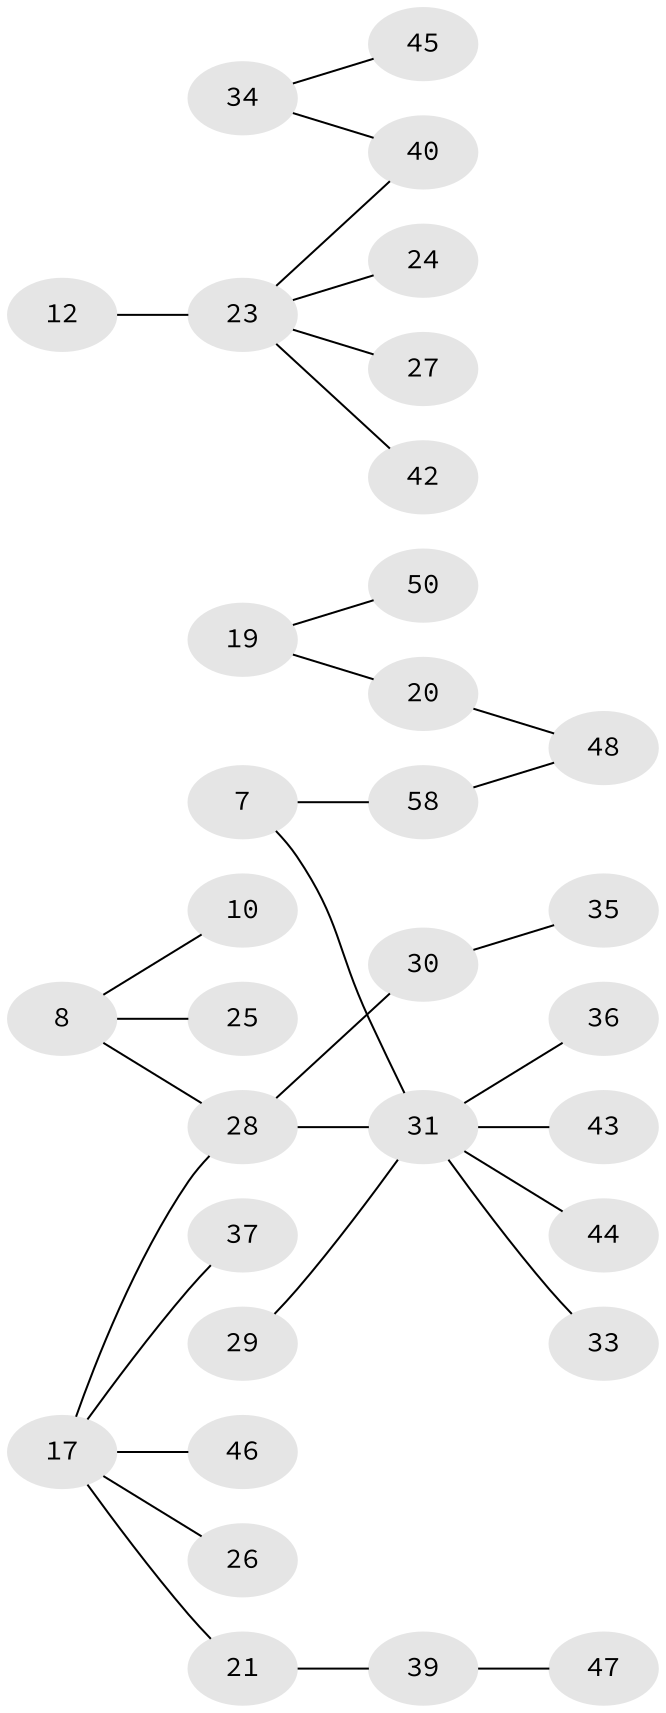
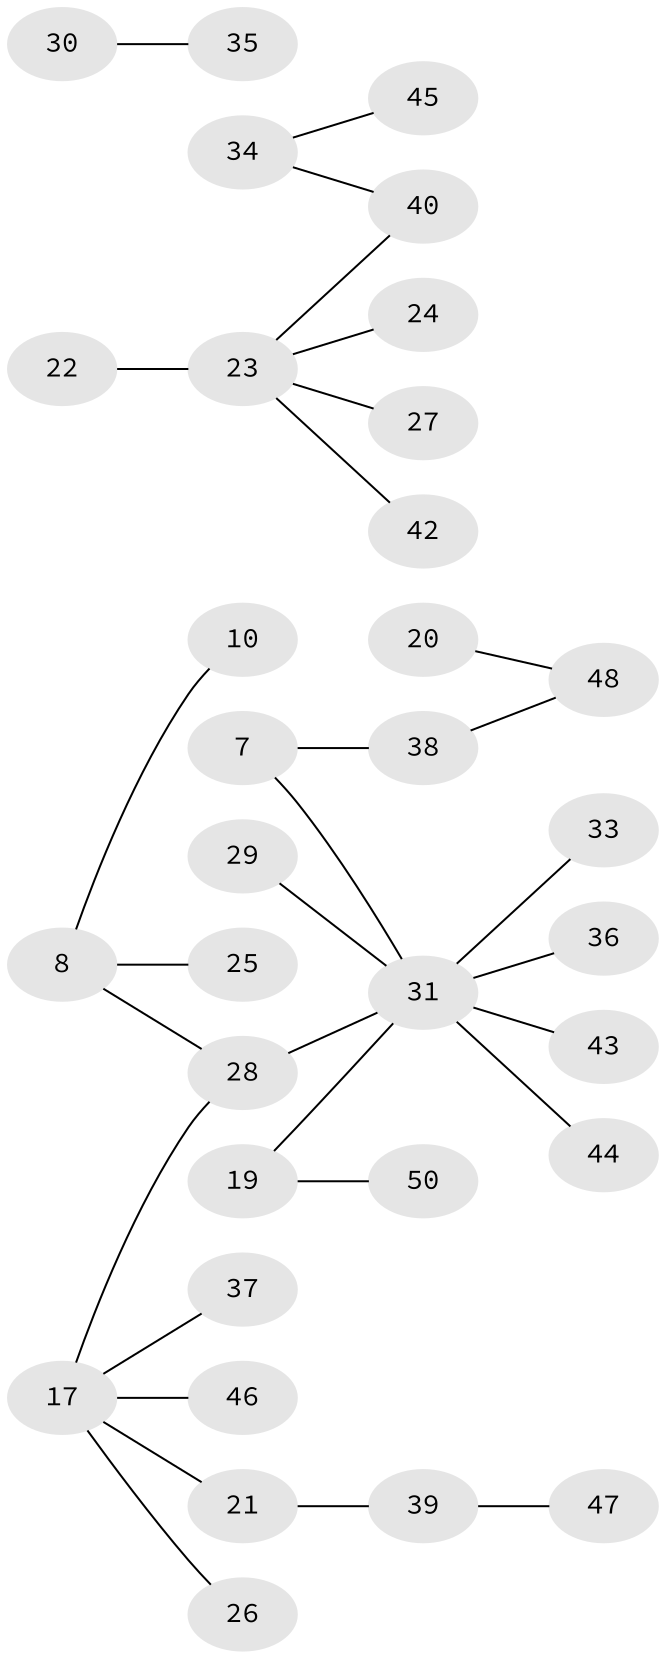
node "12": label "12" -> "22"
edge "19" -- "20": now "19" -- "31"
node "58": label "58" -> "38"
edge "30" -- "28": removed
